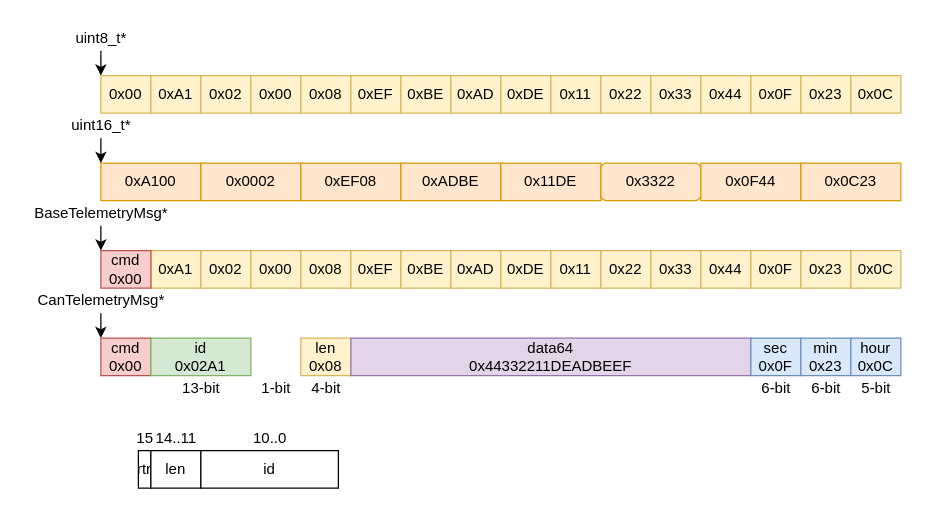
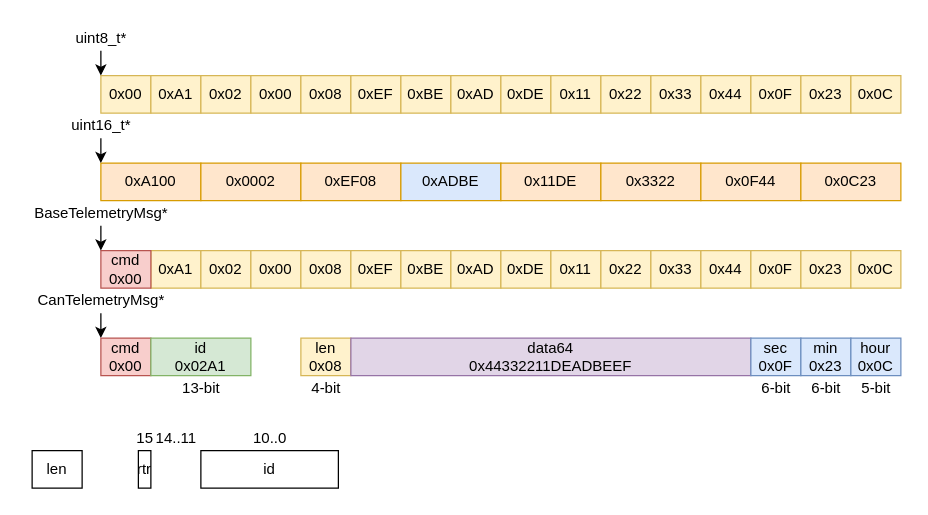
node "0xADBE": fillcolor #ffe6cc -> #dae8fc
node "0x3322": shape rounded rectangle -> rectangle
node "1-bit": removed
node "len": moved (176, 469) -> (57, 469)
